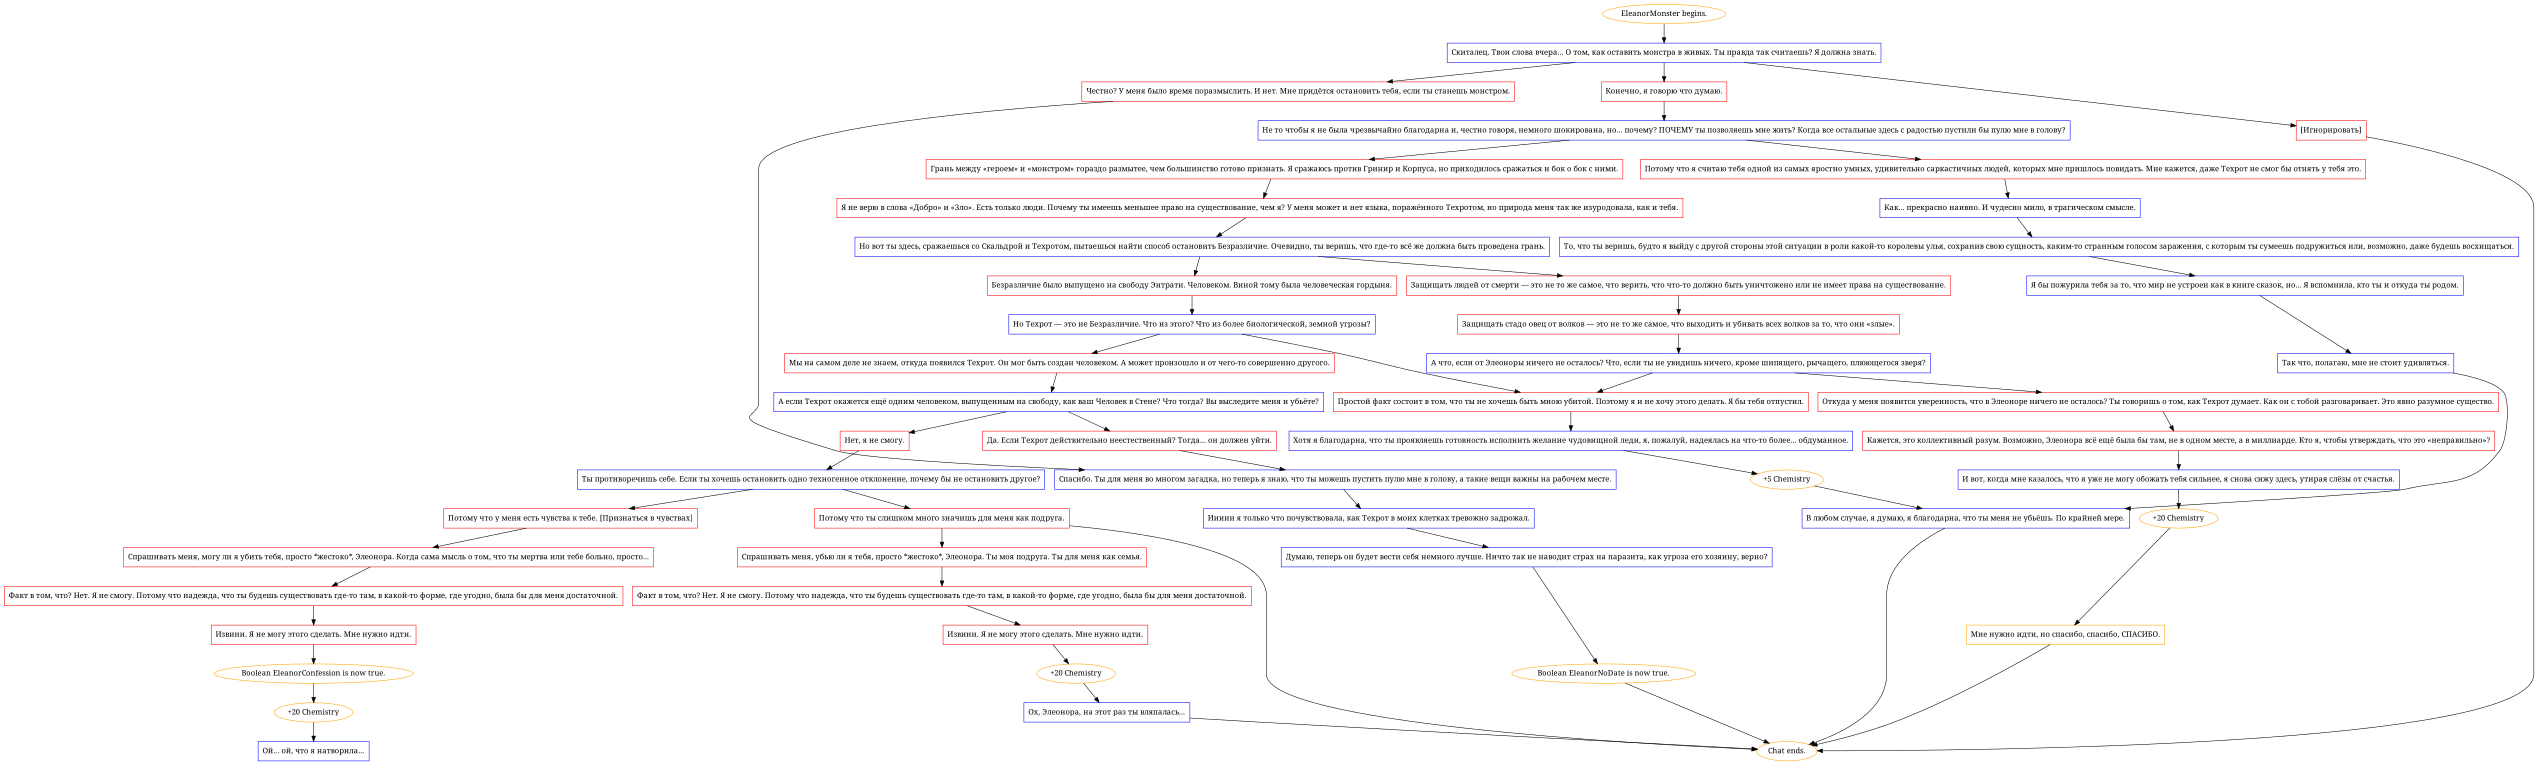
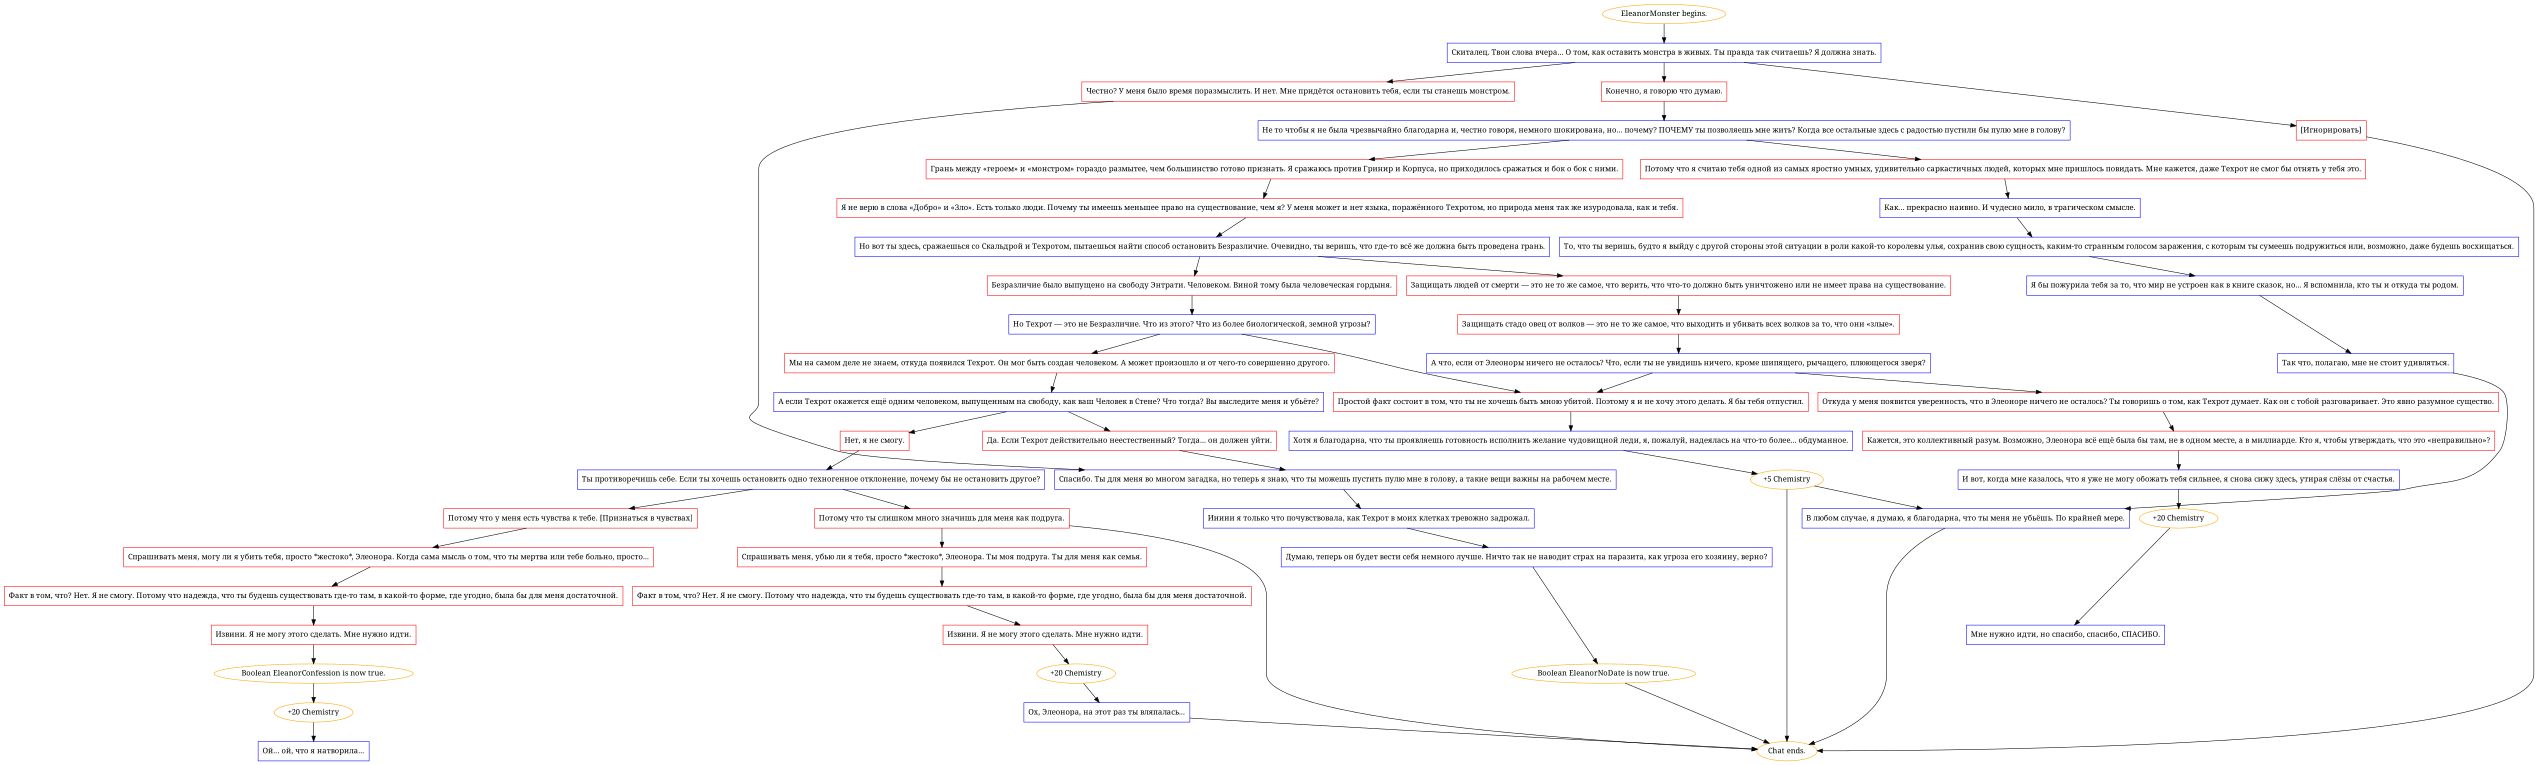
node "Мне нужно идти, но спасибо, спасибо, СПАСИБО.": color orange -> blue
edge "Мне нужно идти, но спасибо, спасибо, СПАСИБО." -> "Chat ends.": now "+5 Chemistry" -> "Chat ends."
